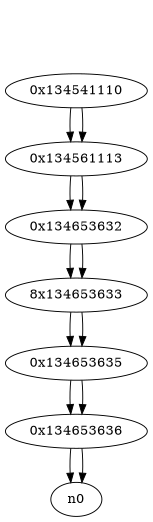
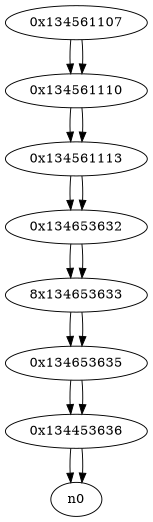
node "0x134561107": added
node "0x134541110": label "0x134541110" -> "0x134561110"
node "0x134653636": label "0x134653636" -> "0x134453636"
